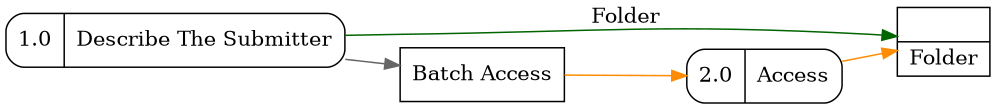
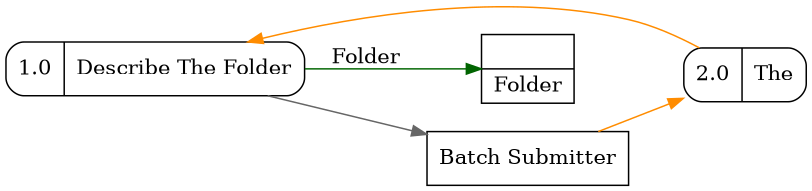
node "1.0": text "Describe The Submitter" -> "Describe The Folder"
edge "2.0" -> "Folder": now "2.0" -> "1.0"
node "Batch Access": label "Batch Access" -> "Batch Submitter"
node "2.0": text "Access" -> "The"
